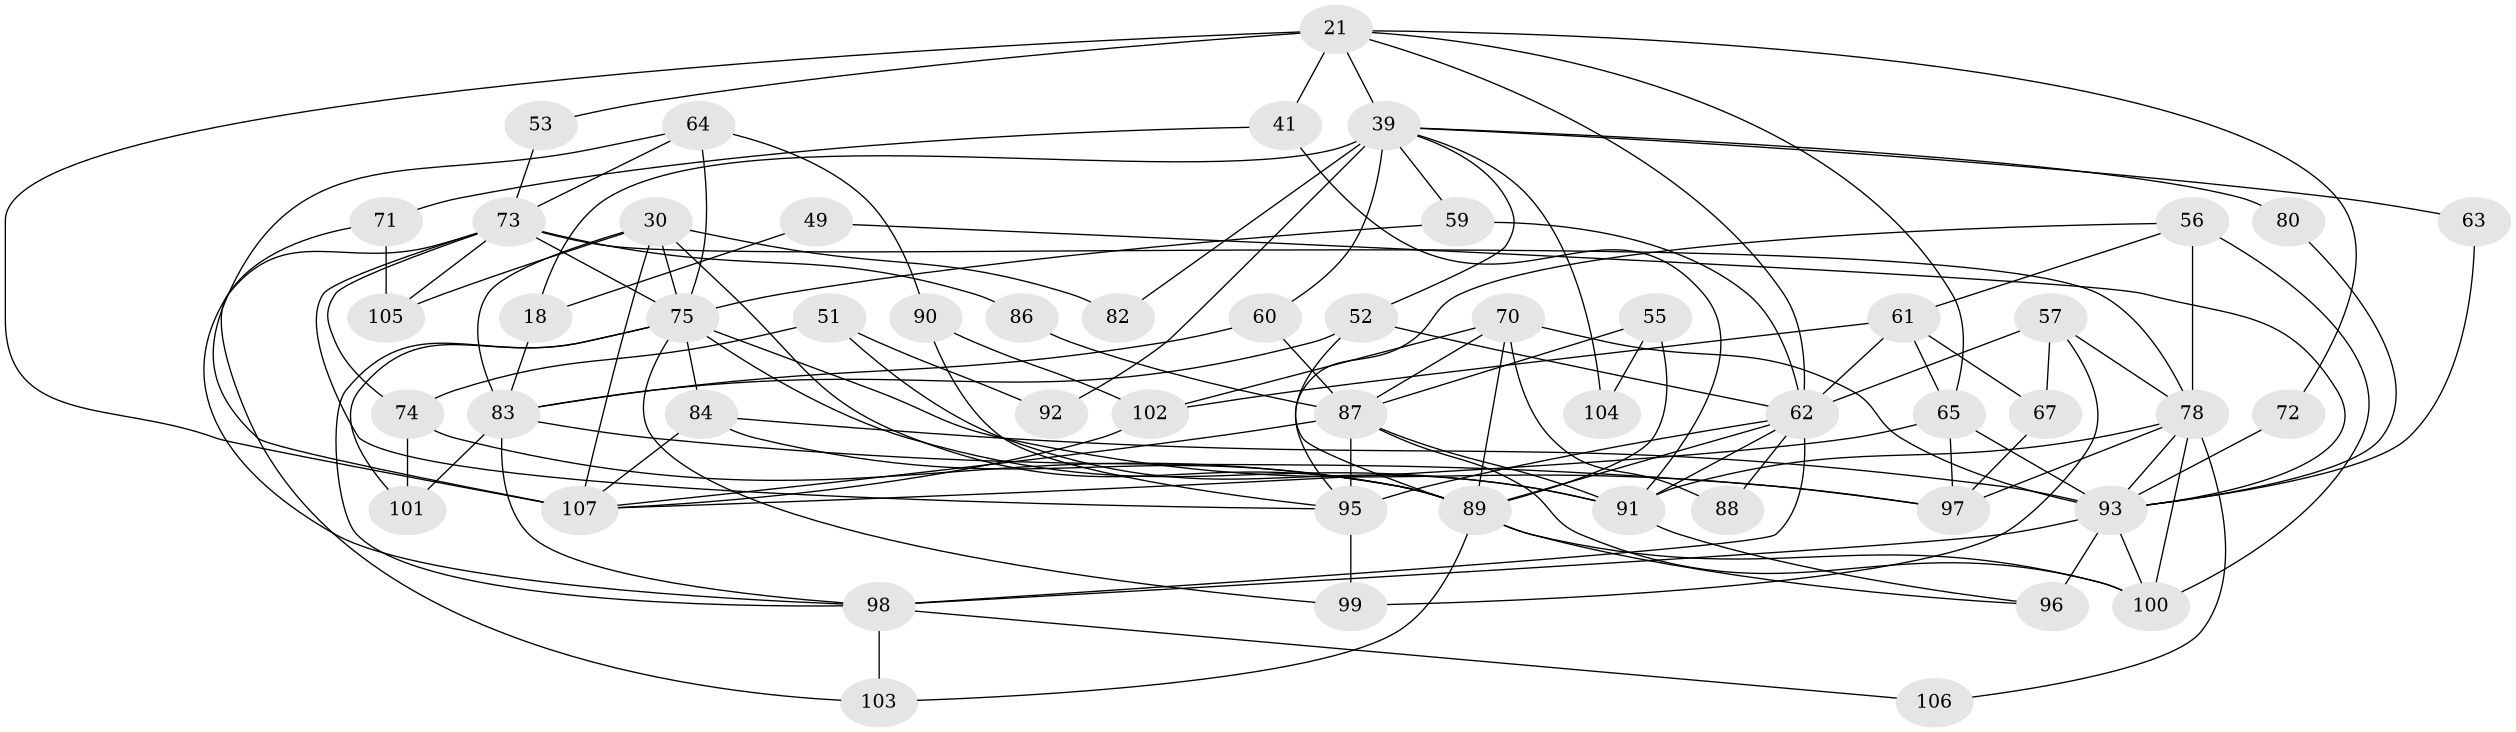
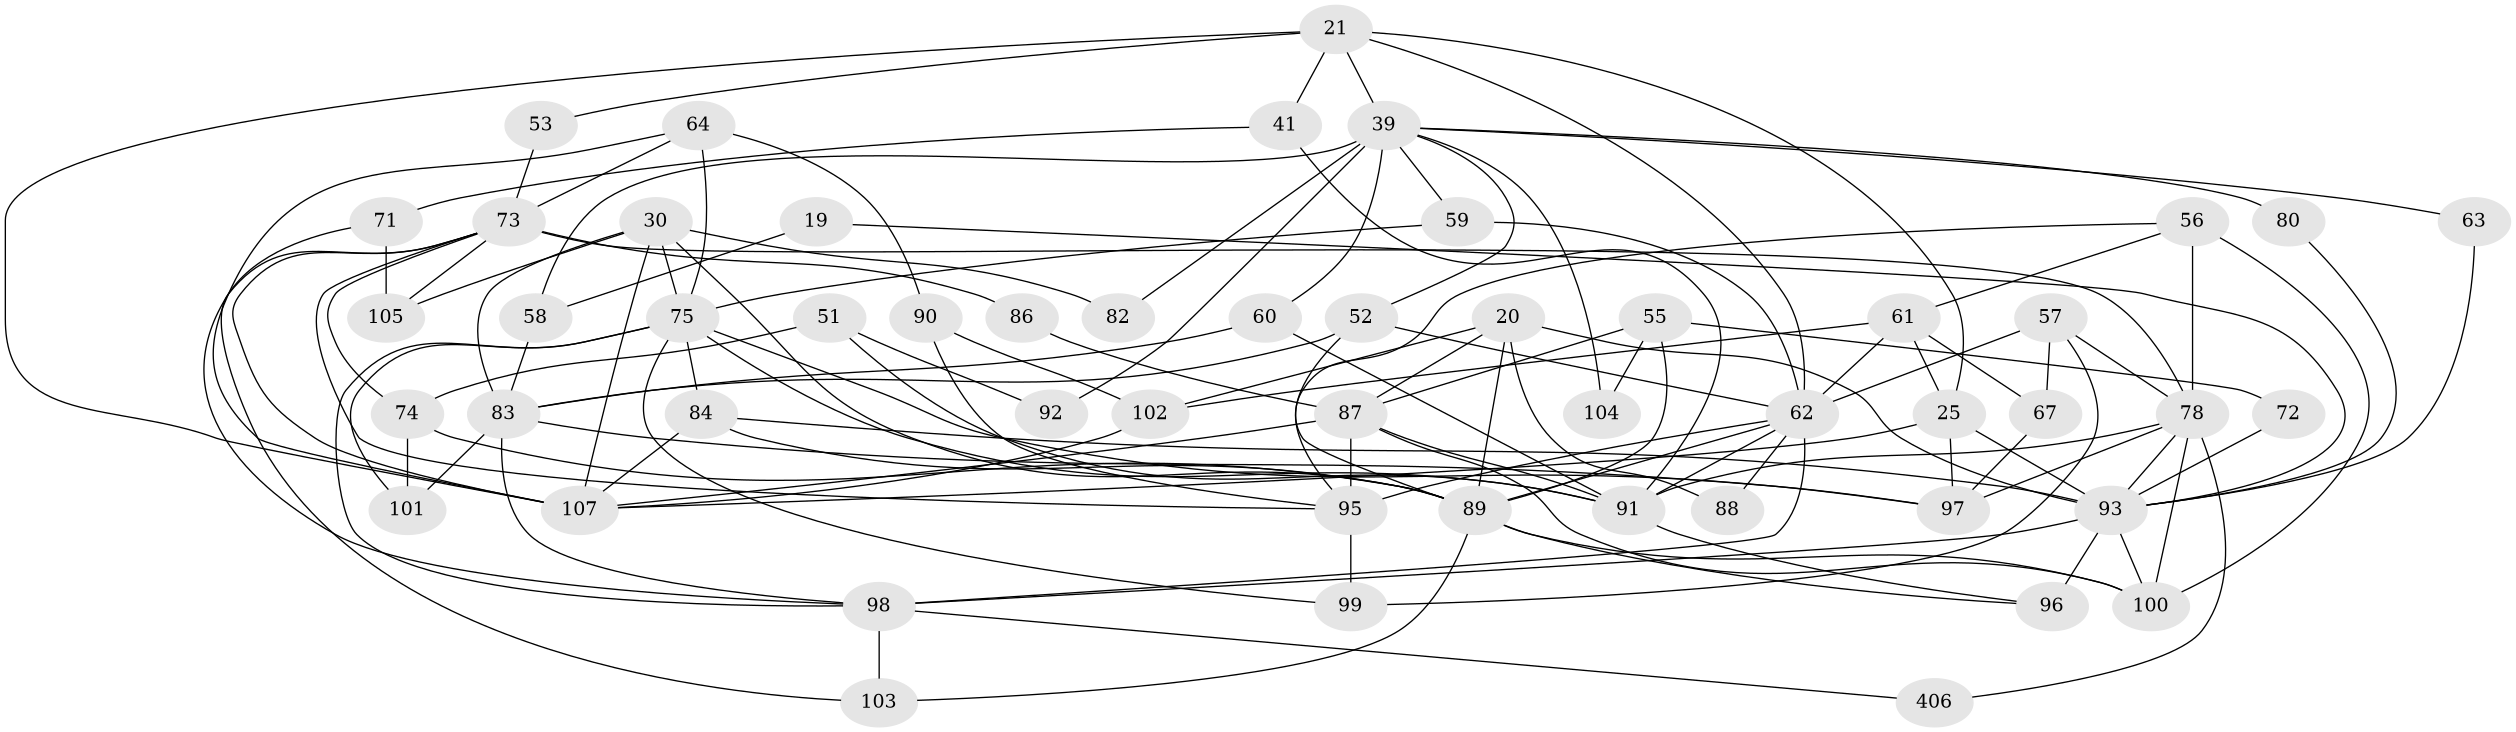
edge "21" -- "72": now "55" -- "72"
node "49": label "49" -> "19"
edge "73" -- "75": now "73" -- "107"
node "18": label "18" -> "58"
node "70": label "70" -> "20"
edge "60" -- "87": now "60" -- "91"
node "65": label "65" -> "25"
node "106": label "106" -> "406"
